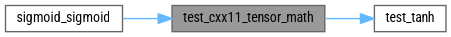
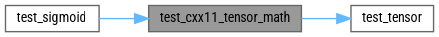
node "sigmoid_sigmoid": label "sigmoid_sigmoid" -> "test_sigmoid"
node "test_tanh": label "test_tanh" -> "test_tensor"
